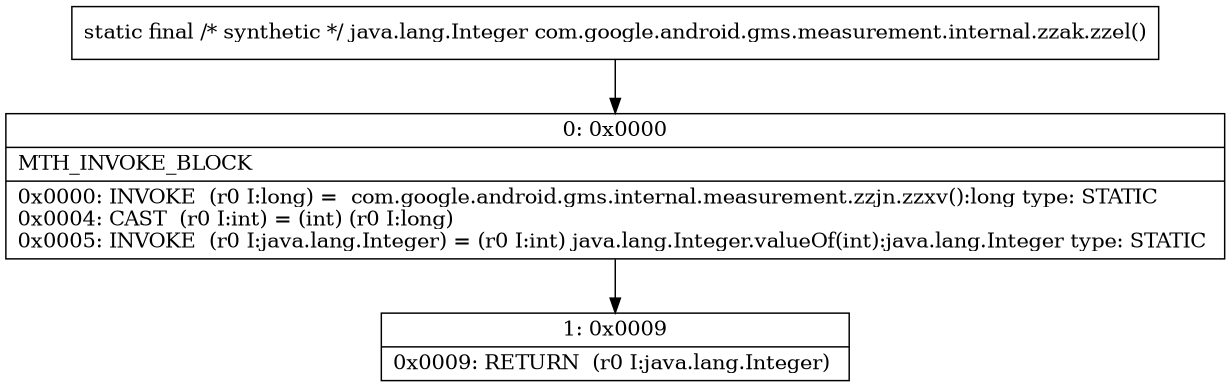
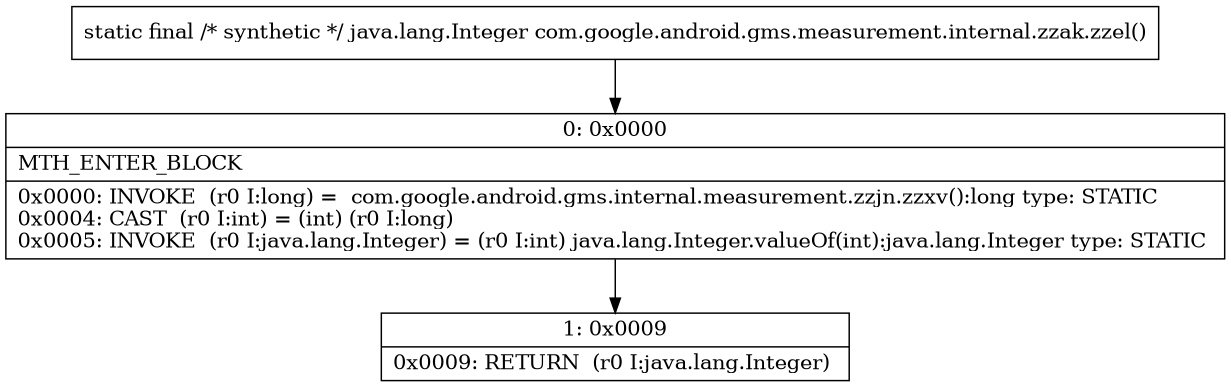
node "0: 0x0000": text "MTH_INVOKE_BLOCK" -> "MTH_ENTER_BLOCK"
